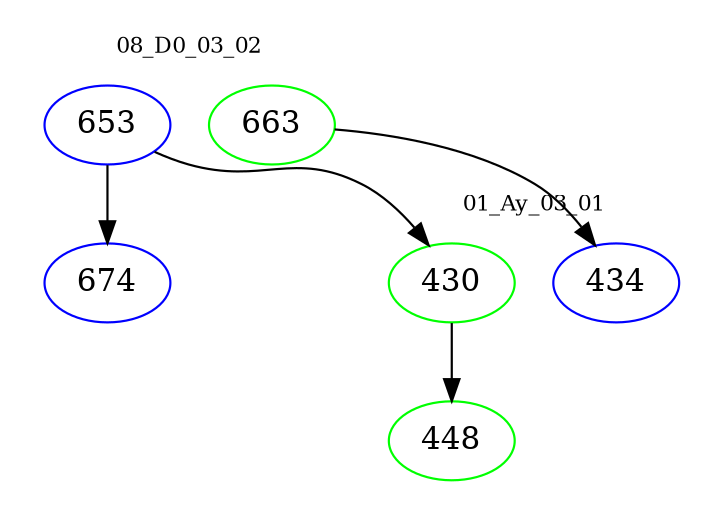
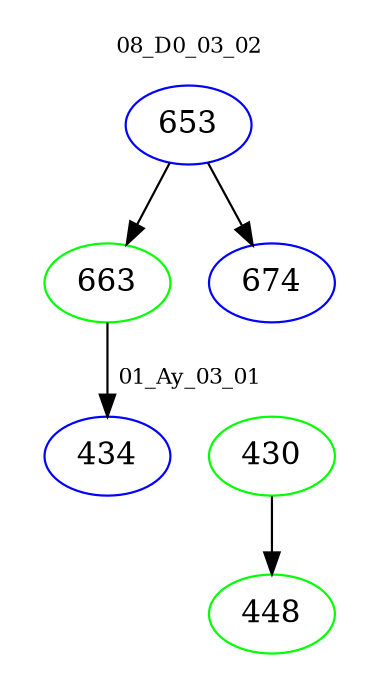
edge "653" -> "430": now "653" -> "663"
